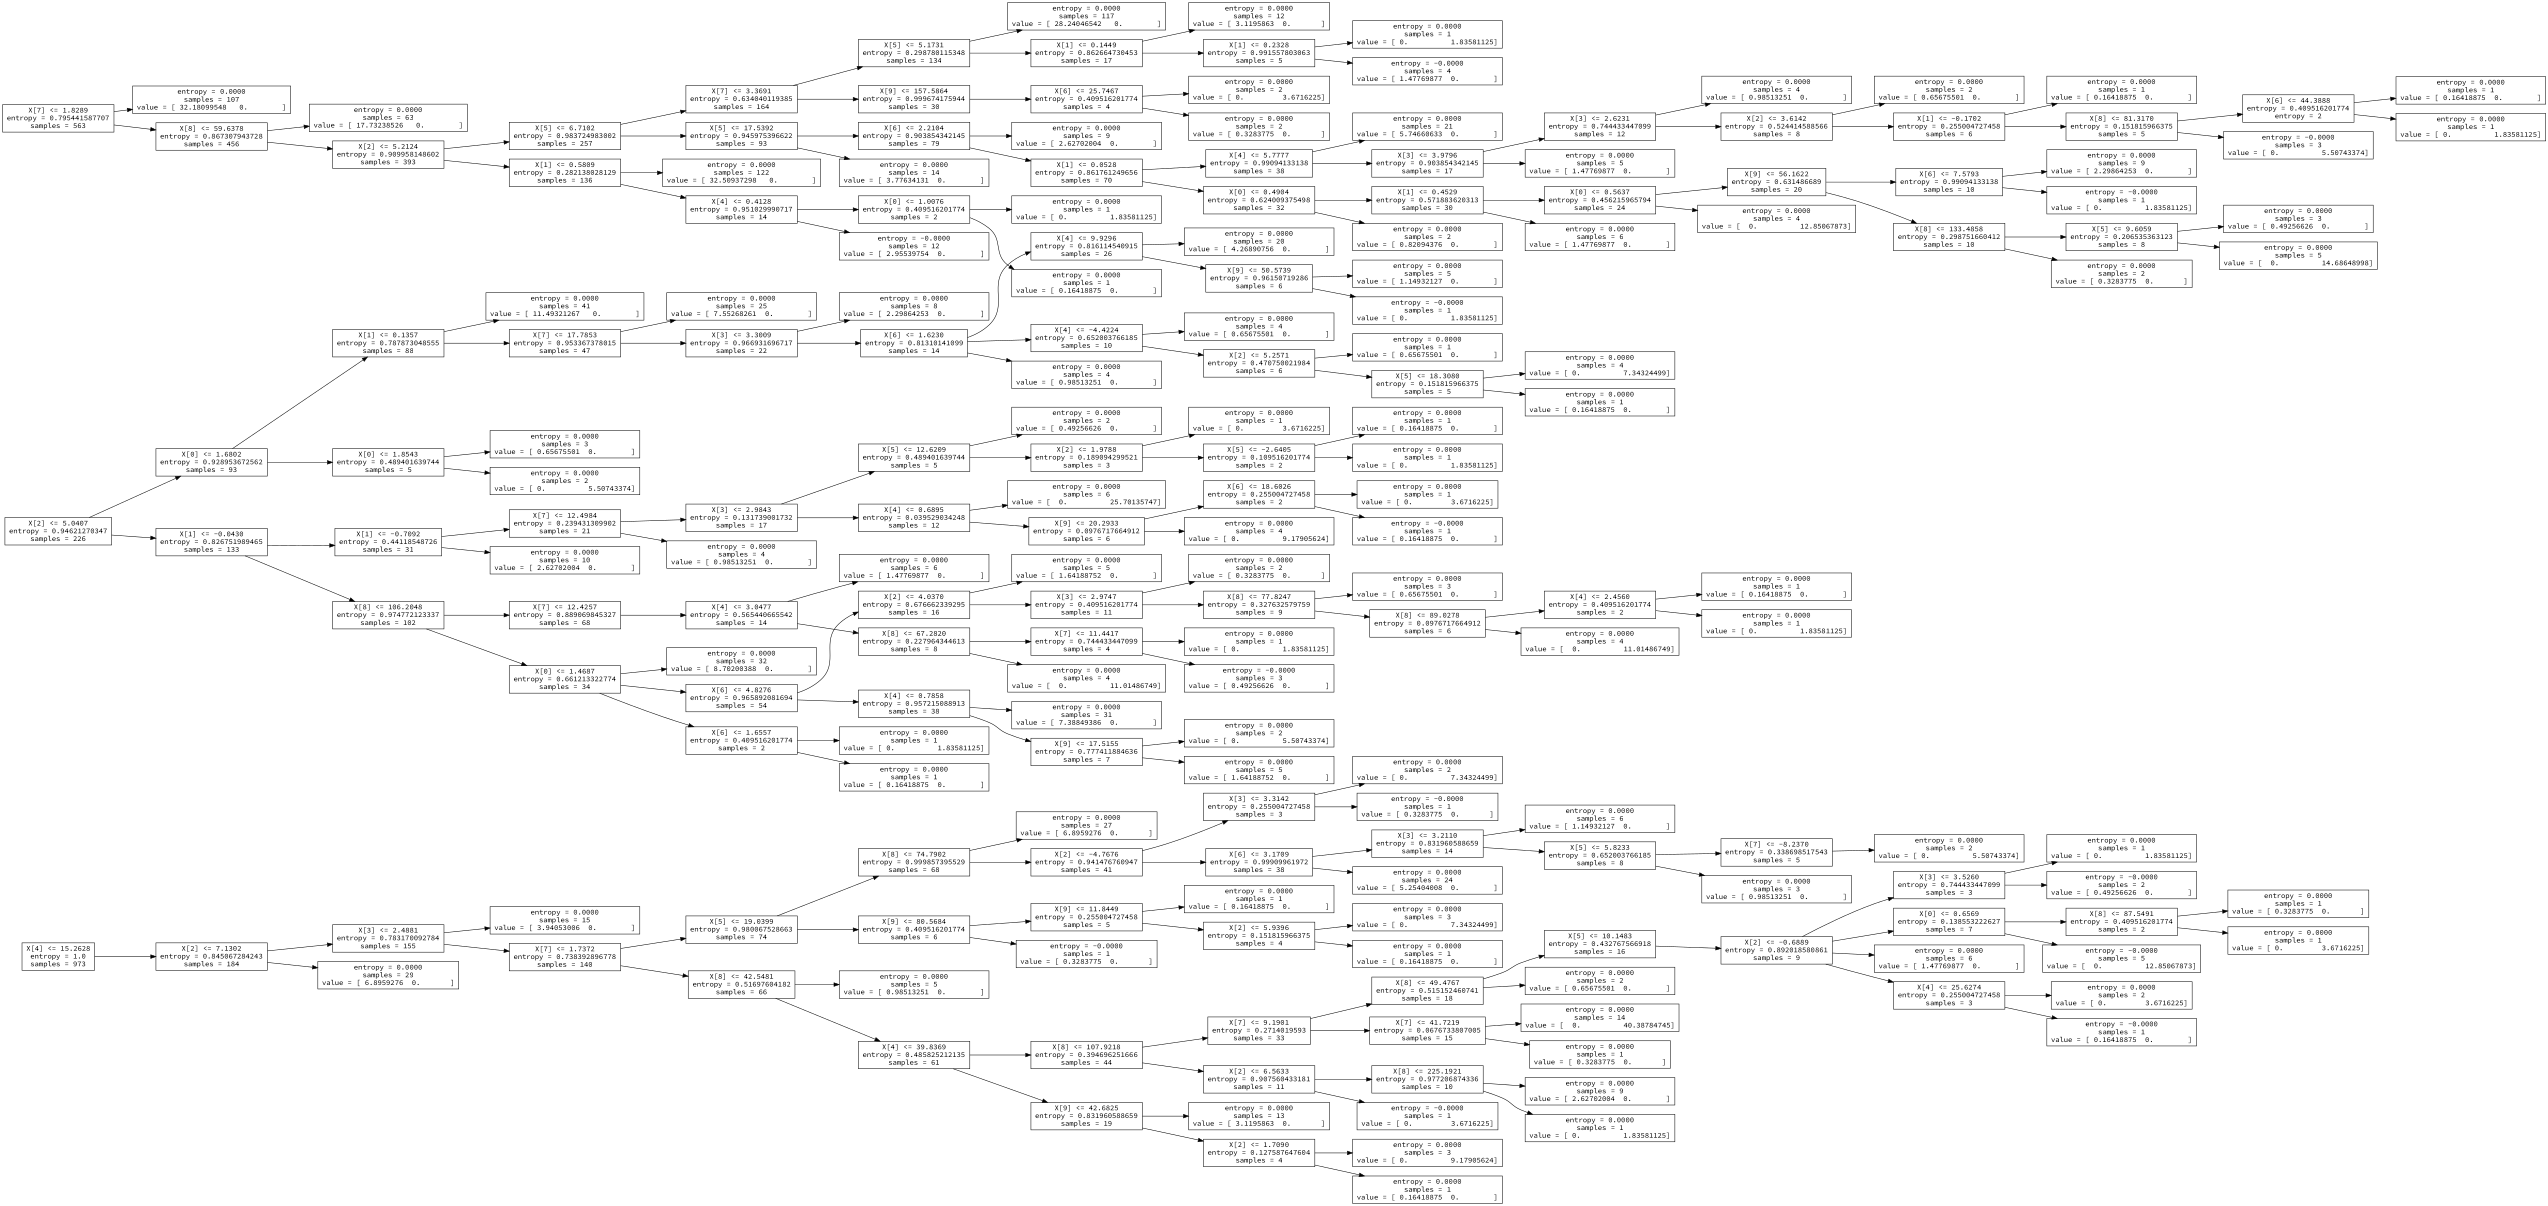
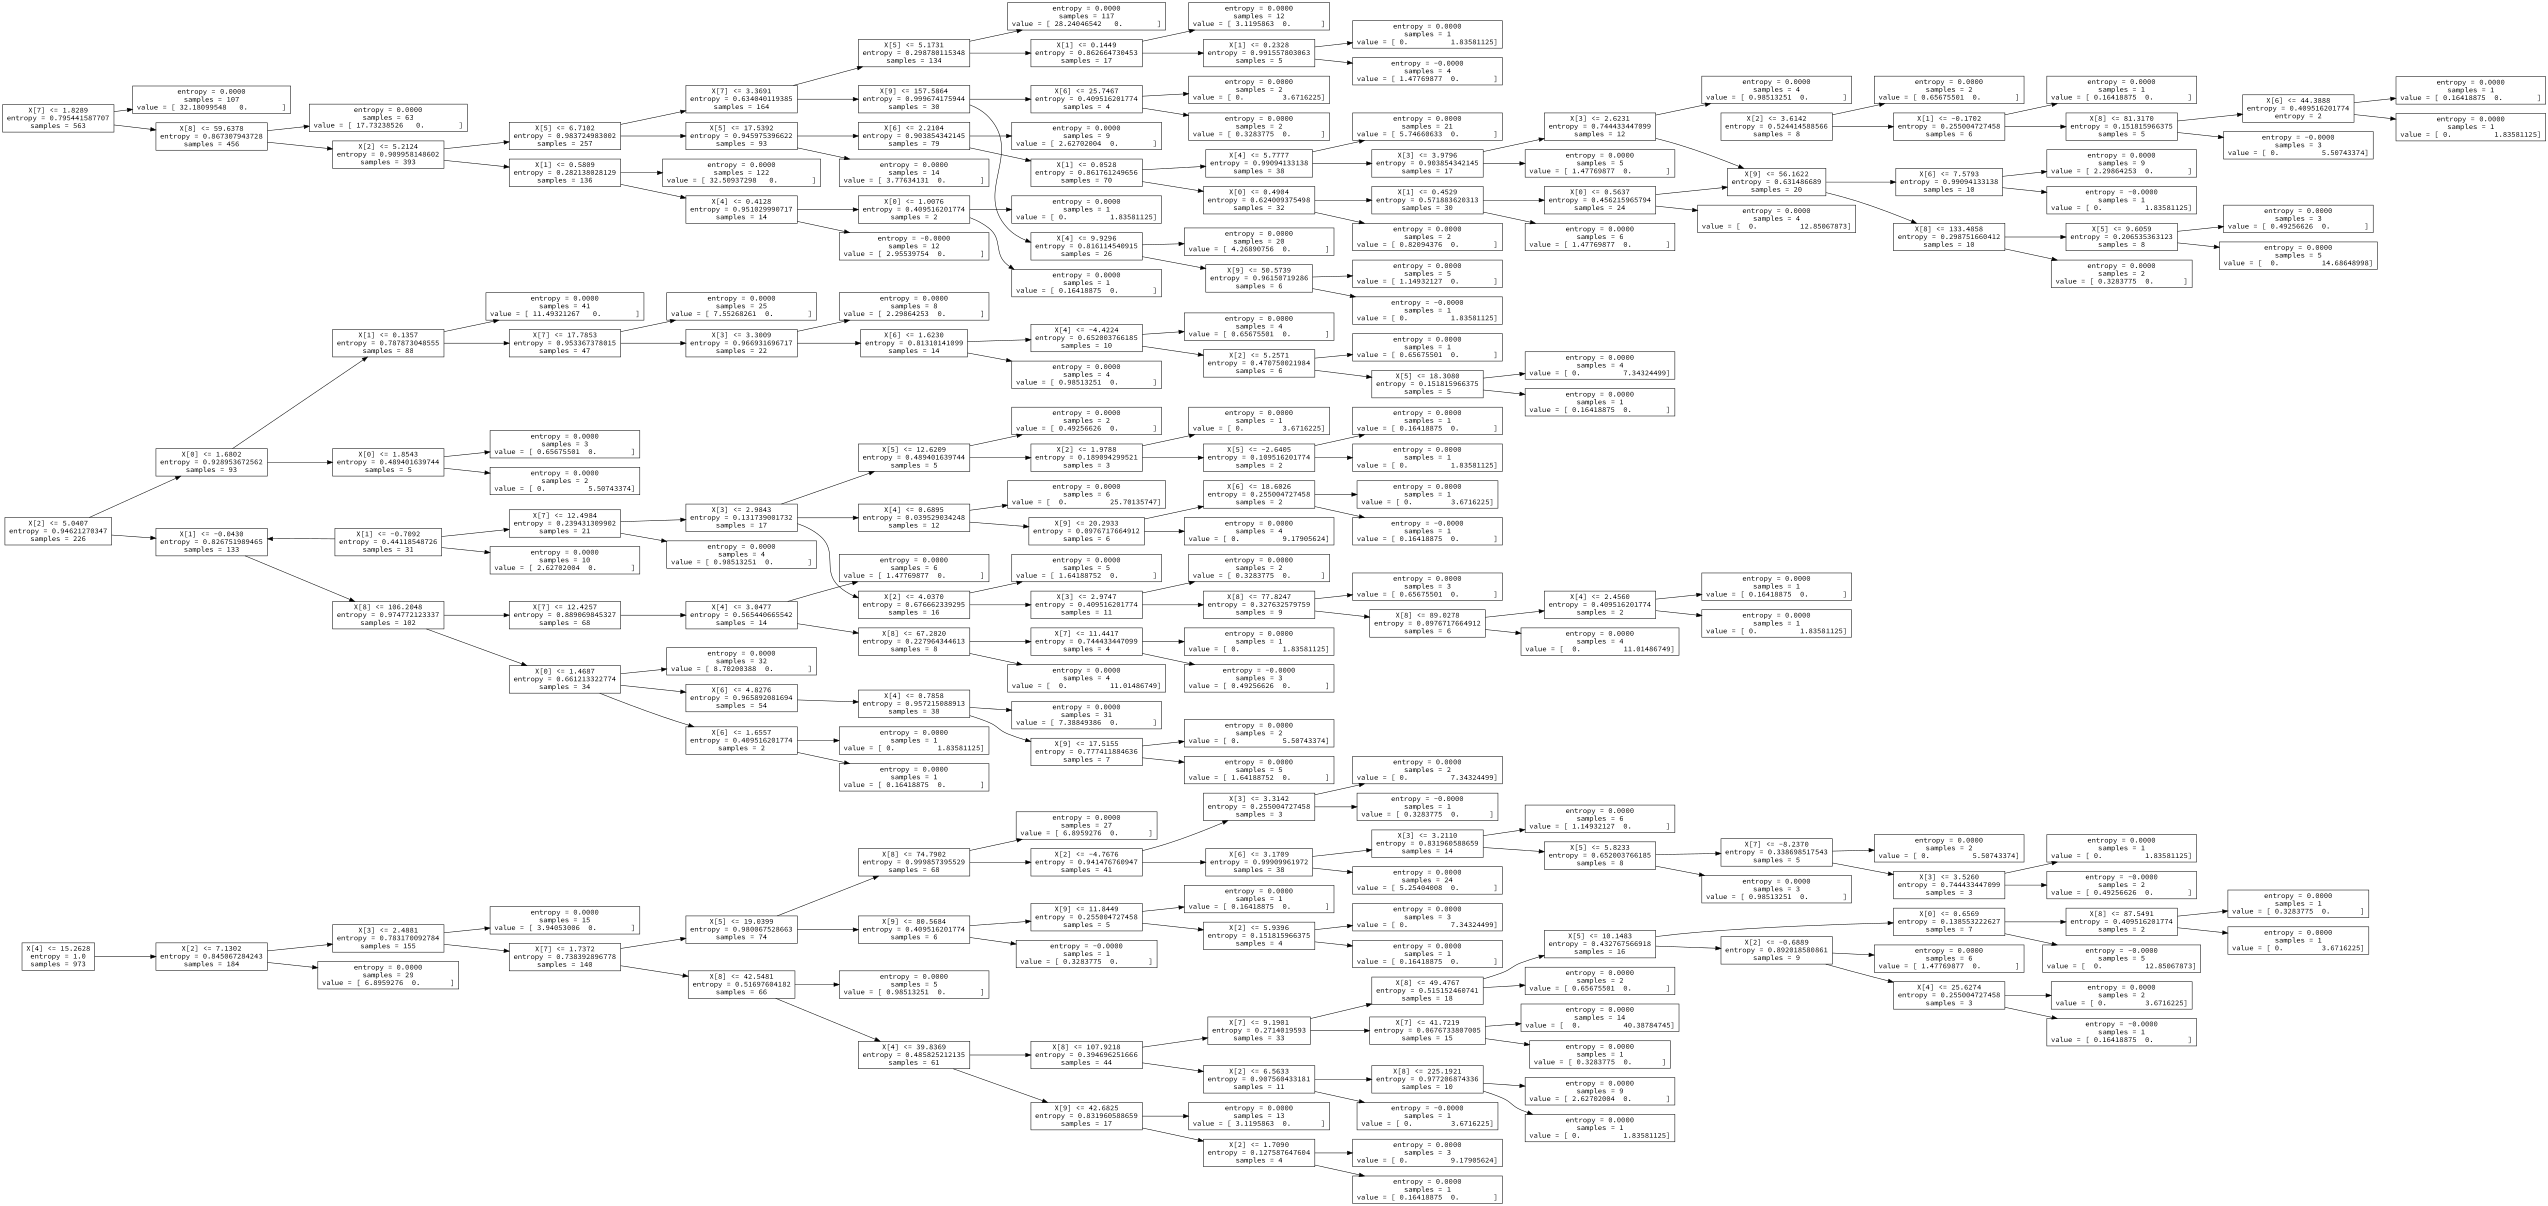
edge "X[3] <= 2.6231 entropy = 0.744433447099 samples = 12" -> "X[2] <= 3.6142 entropy = 0.524414588566 samples = 8": now "X[3] <= 2.6231 entropy = 0.744433447099 samples = 12" -> "X[9] <= 56.1622 entropy = 0.631486689 samples = 20"
edge "X[6] <= 1.6230 entropy = 0.81310141099 samples = 14" -> "X[4] <= 9.9296 entropy = 0.816114540915 samples = 26": now "X[9] <= 157.5864 entropy = 0.999674175944 samples = 30" -> "X[4] <= 9.9296 entropy = 0.816114540915 samples = 26"
edge "X[1] <= -0.0430 entropy = 0.826751989465 samples = 133" -> "X[1] <= -0.7092 entropy = 0.44118548726 samples = 31": reversed
edge "X[6] <= 4.8276 entropy = 0.965892081694 samples = 54" -> "X[2] <= 4.0370 entropy = 0.676662339295 samples = 16": now "X[3] <= 2.9843 entropy = 0.131739001732 samples = 17" -> "X[2] <= 4.0370 entropy = 0.676662339295 samples = 16"
edge "X[2] <= -0.6889 entropy = 0.892018580861 samples = 9" -> "X[3] <= 3.5260 entropy = 0.744433447099 samples = 3": now "X[7] <= -8.2370 entropy = 0.338698517543 samples = 5" -> "X[3] <= 3.5260 entropy = 0.744433447099 samples = 3"
edge "X[2] <= -0.6889 entropy = 0.892018580861 samples = 9" -> "X[0] <= 0.6569 entropy = 0.138553222627 samples = 7": now "X[5] <= 10.1483 entropy = 0.432767566918 samples = 16" -> "X[0] <= 0.6569 entropy = 0.138553222627 samples = 7"
node "X[9] <= 42.6825 entropy = 0.831960588659 samples = 19": label "X[9] <= 42.6825 entropy = 0.831960588659 samples = 19" -> "X[9] <= 42.6825 entropy = 0.831960588659 samples = 17"
